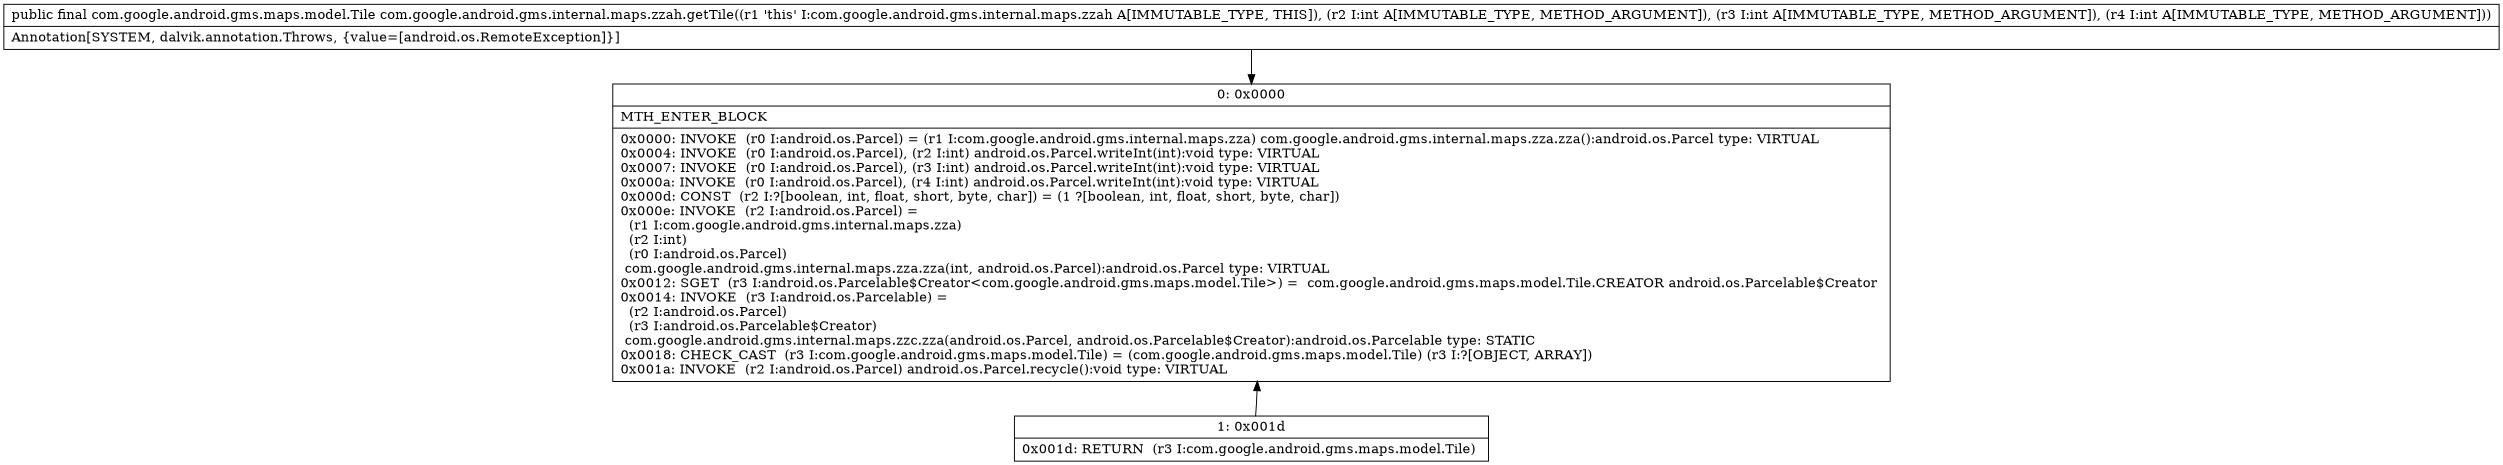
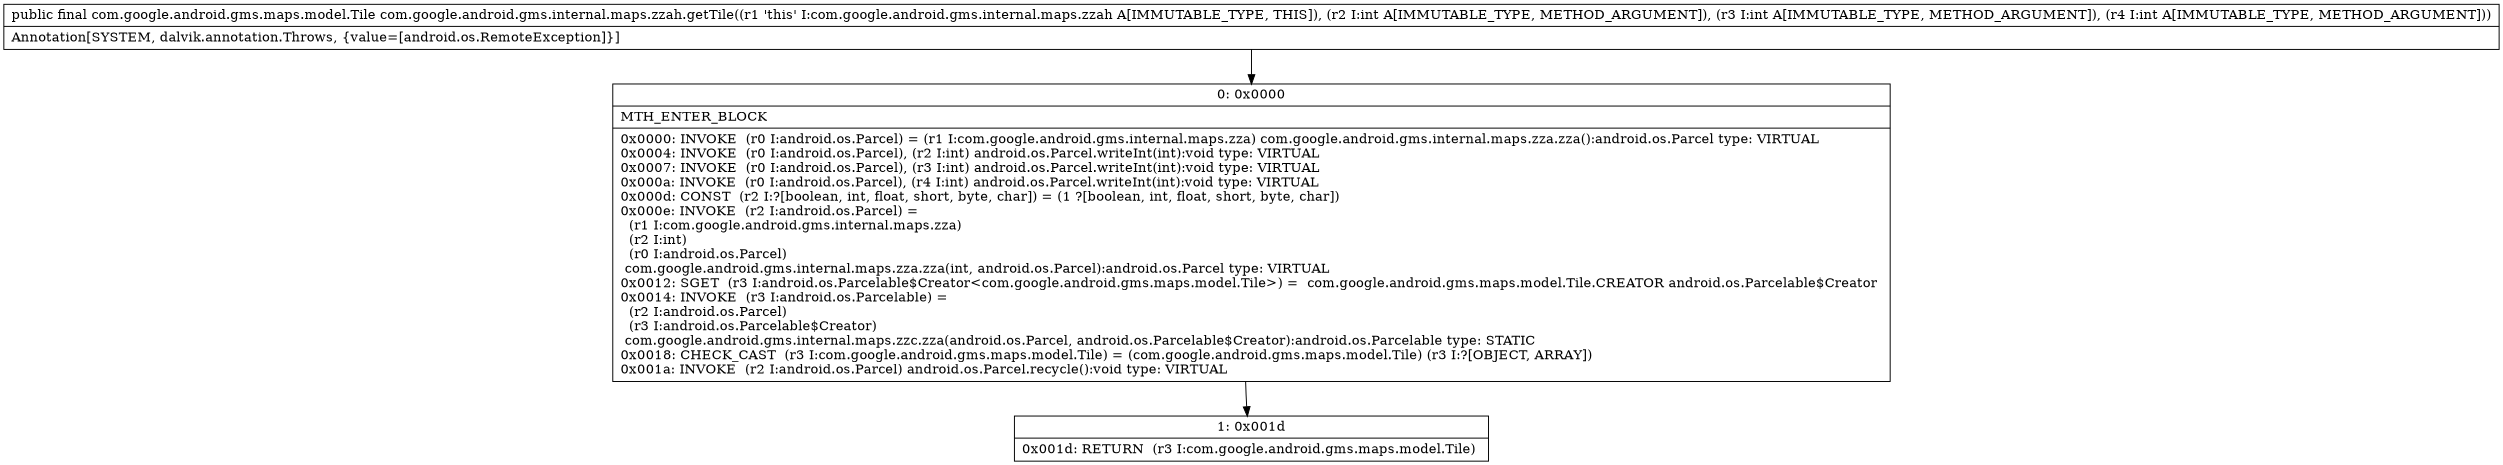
edge "1: 0x001d" -> "0: 0x0000": reversed
